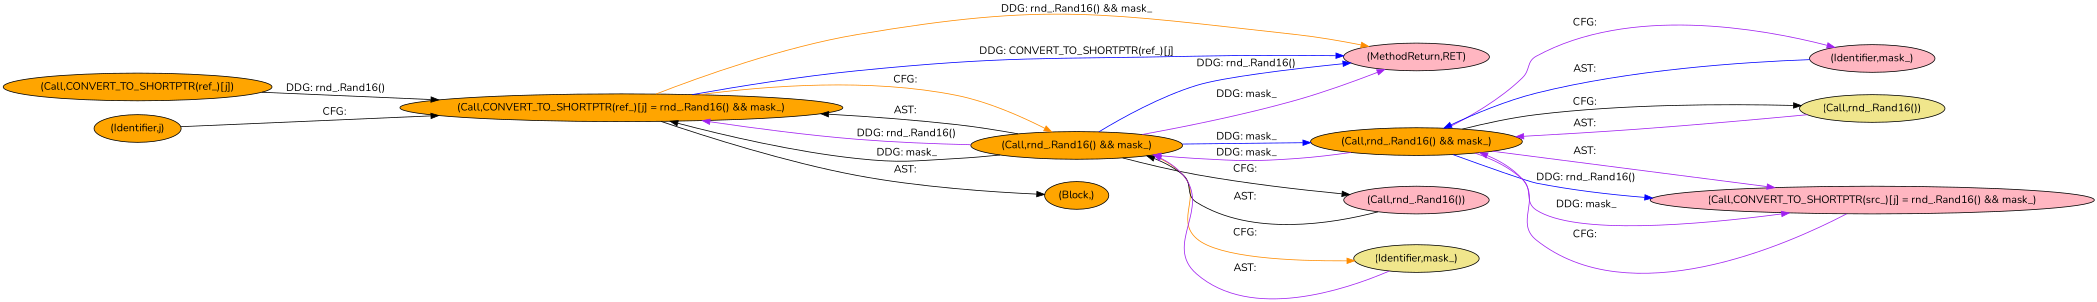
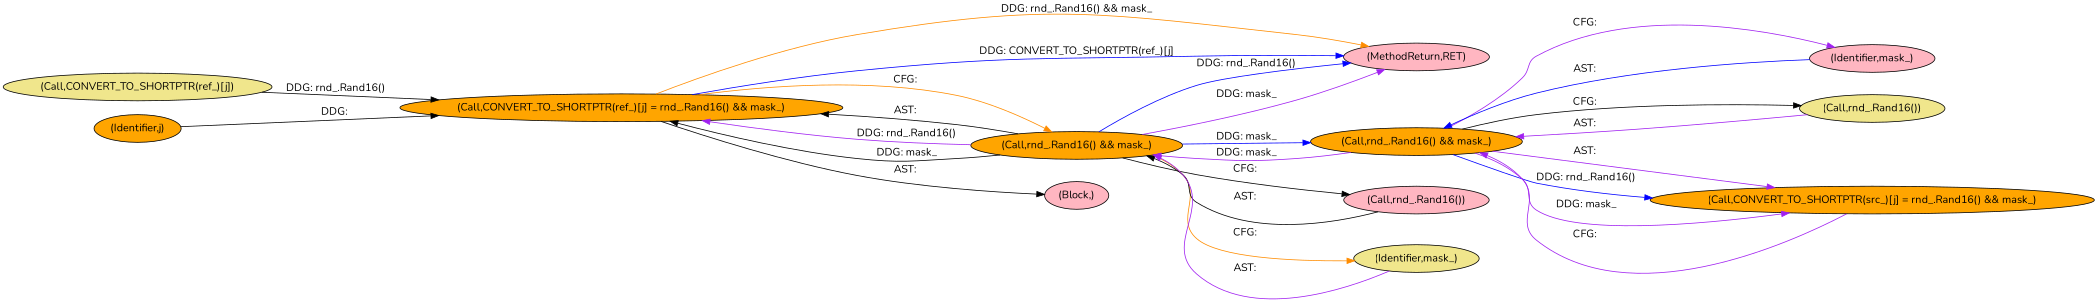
node "(Call,CONVERT_TO_SHORTPTR(ref_)[j])": fillcolor orange -> khaki
edge "(Identifier,j)" -> "(Call,CONVERT_TO_SHORTPTR(ref_)[j] = rnd_.Rand16() && mask_)": label "CFG: " -> "DDG: "
node "(Block,)": fillcolor orange -> lightpink
node "(Call,CONVERT_TO_SHORTPTR(src_)[j] = rnd_.Rand16() && mask_)": fillcolor lightpink -> orange
